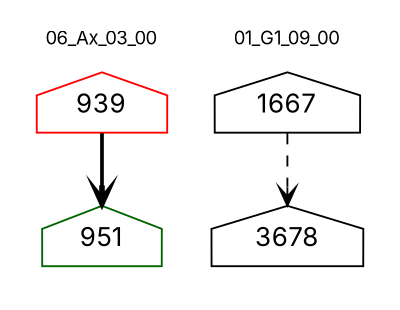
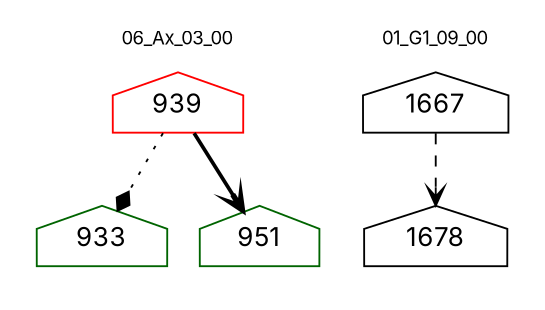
node "933": added
node "3678": label "3678" -> "1678"
